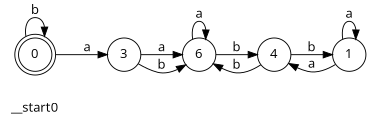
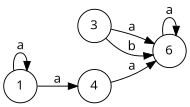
node "0": removed
edge "6" -> "4": removed, label "b"
edge "4" -> "1": removed, label "b"
edge "4" -> "6": label "b" -> "a"
node "__start0": removed
